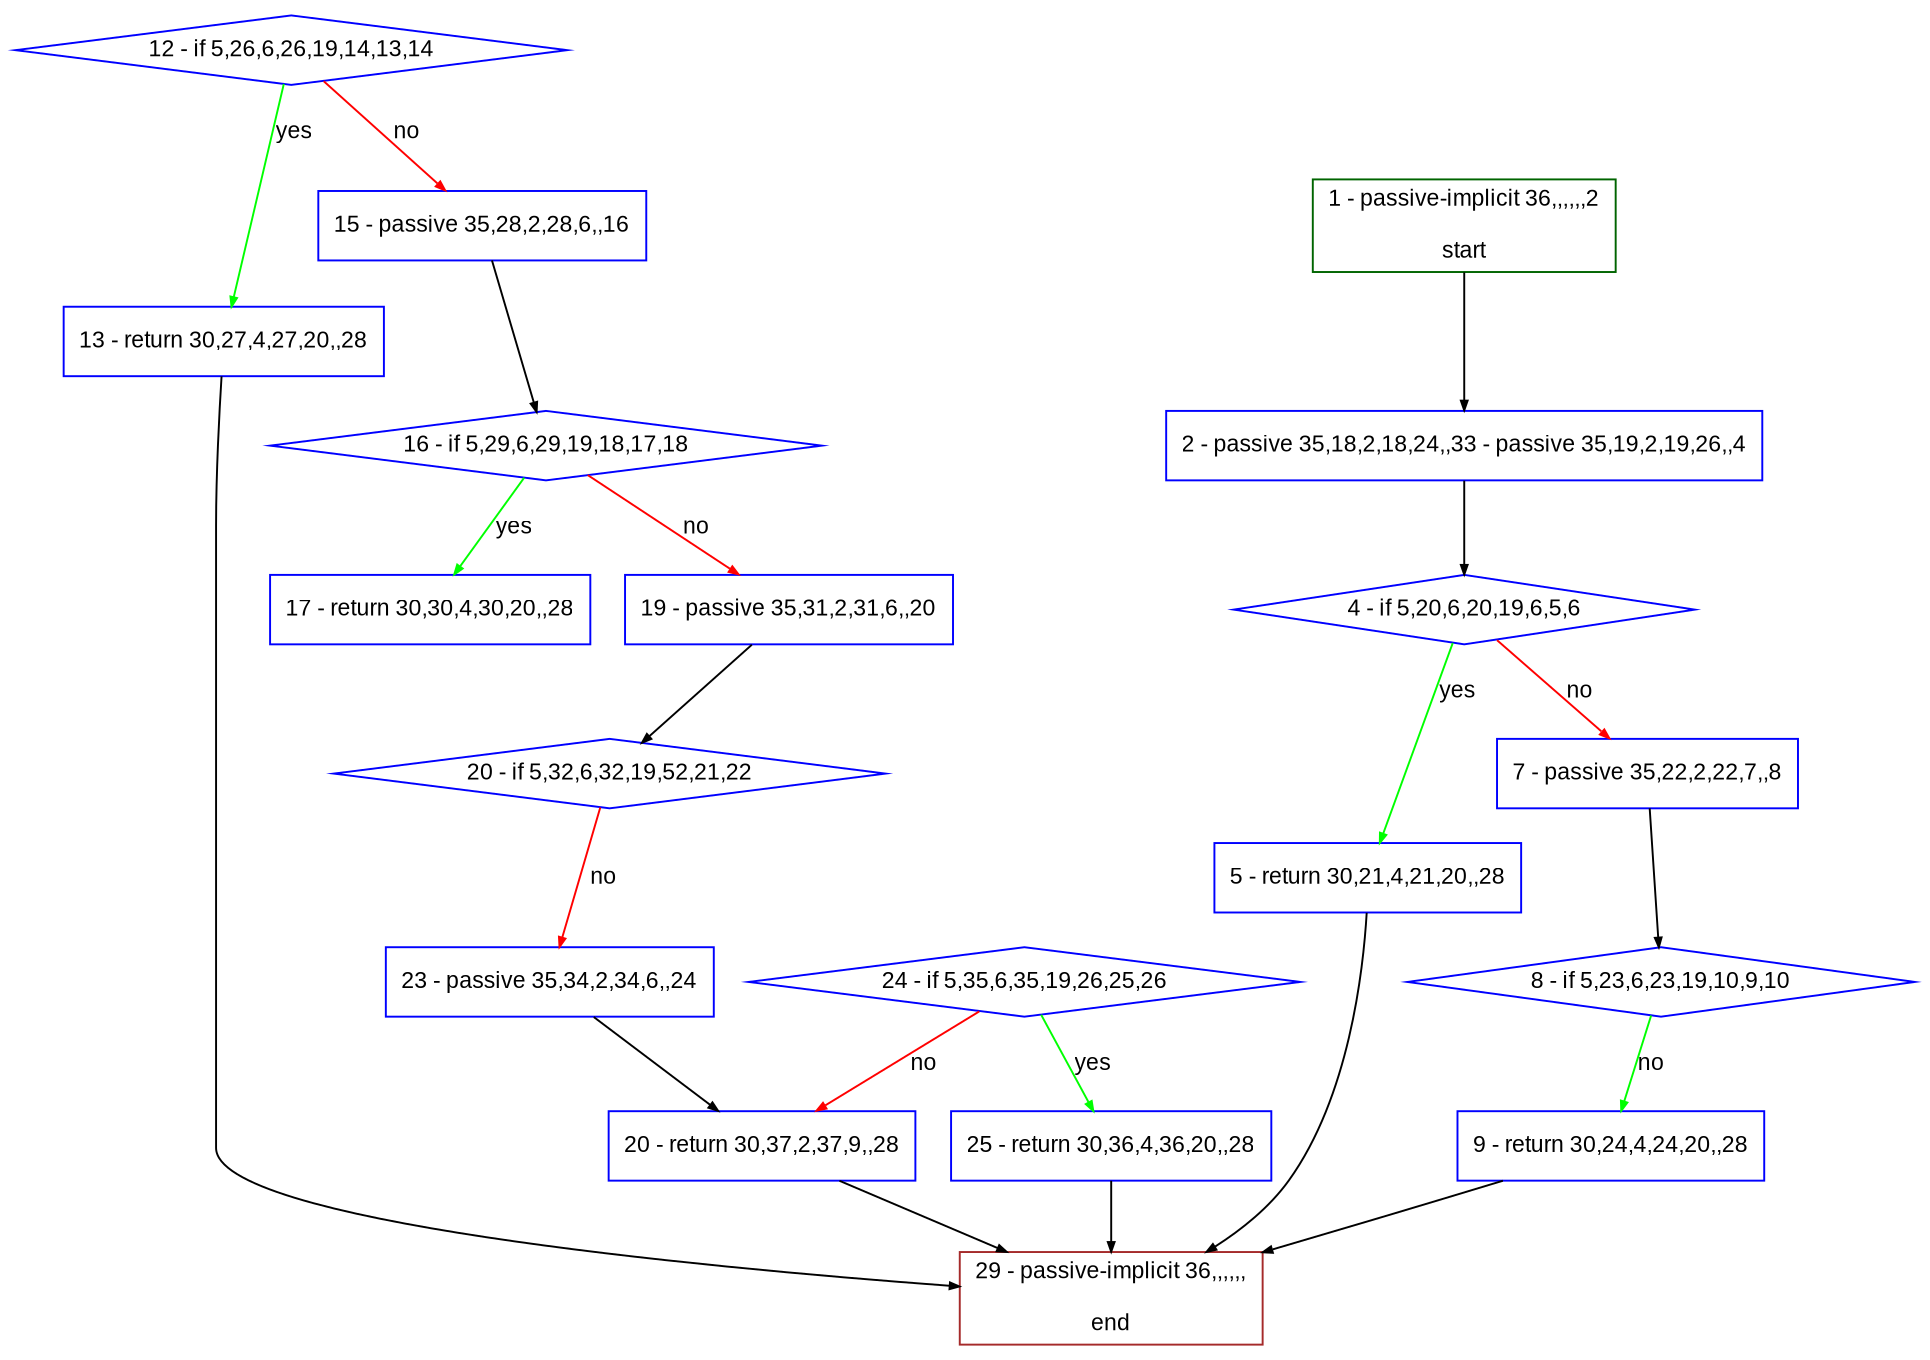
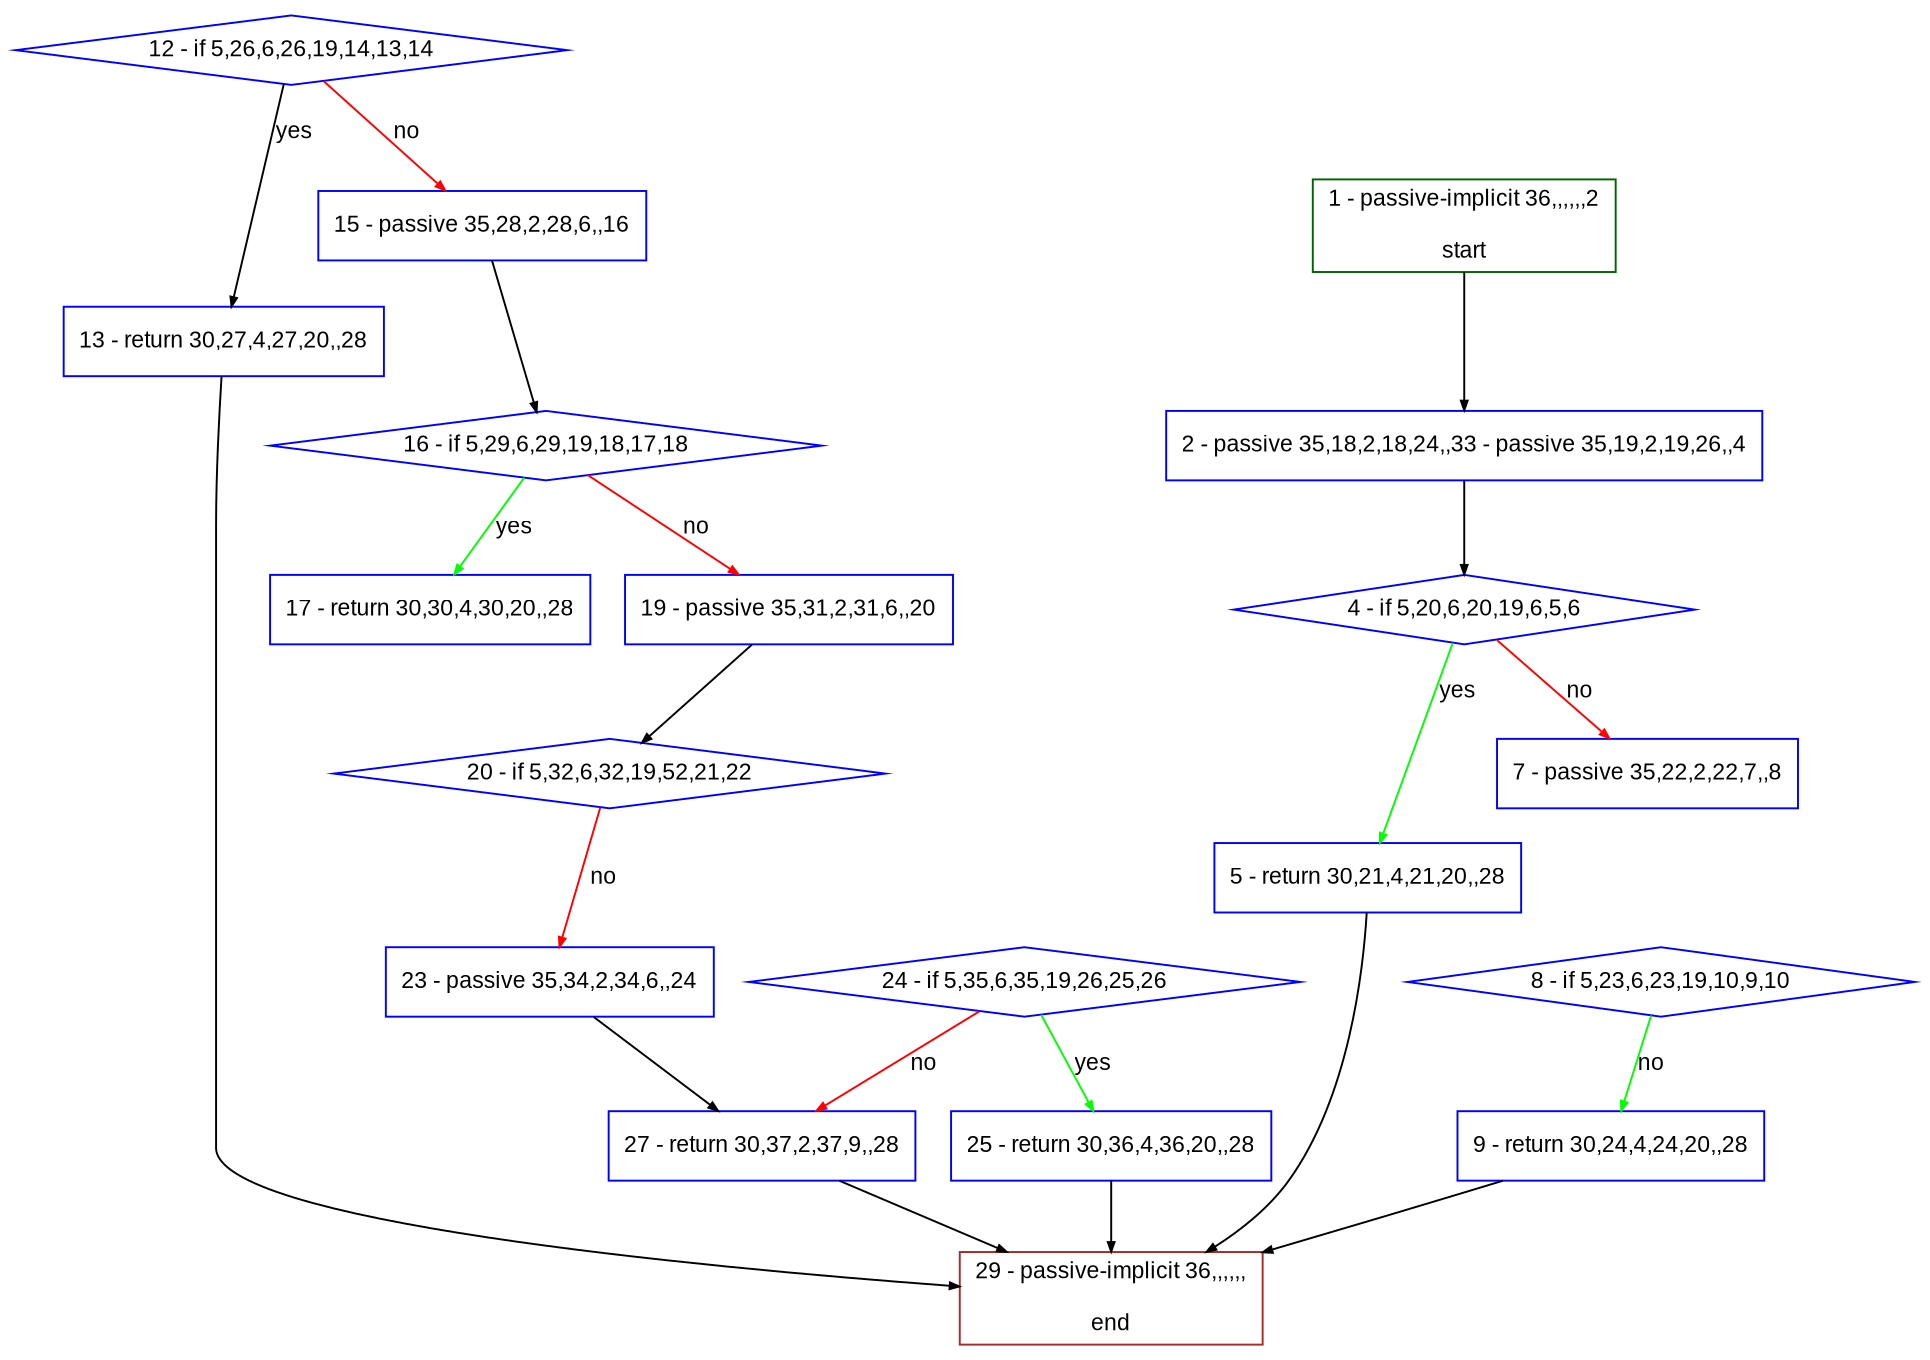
edge "12 - if 5,26,6,26,19,14,13,14" -> "13 - return 30,27,4,27,20,,28": color #00ff00 -> #000000
edge "7 - passive 35,22,2,22,7,,8" -> "8 - if 5,23,6,23,19,10,9,10": removed
node "20 - return 30,37,2,37,9,,28": label "20 - return 30,37,2,37,9,,28" -> "27 - return 30,37,2,37,9,,28"
